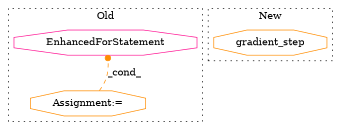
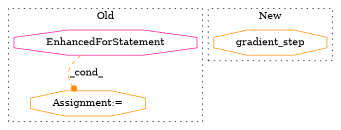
edge "Assignment:=" -> "EnhancedForStatement": reversed
